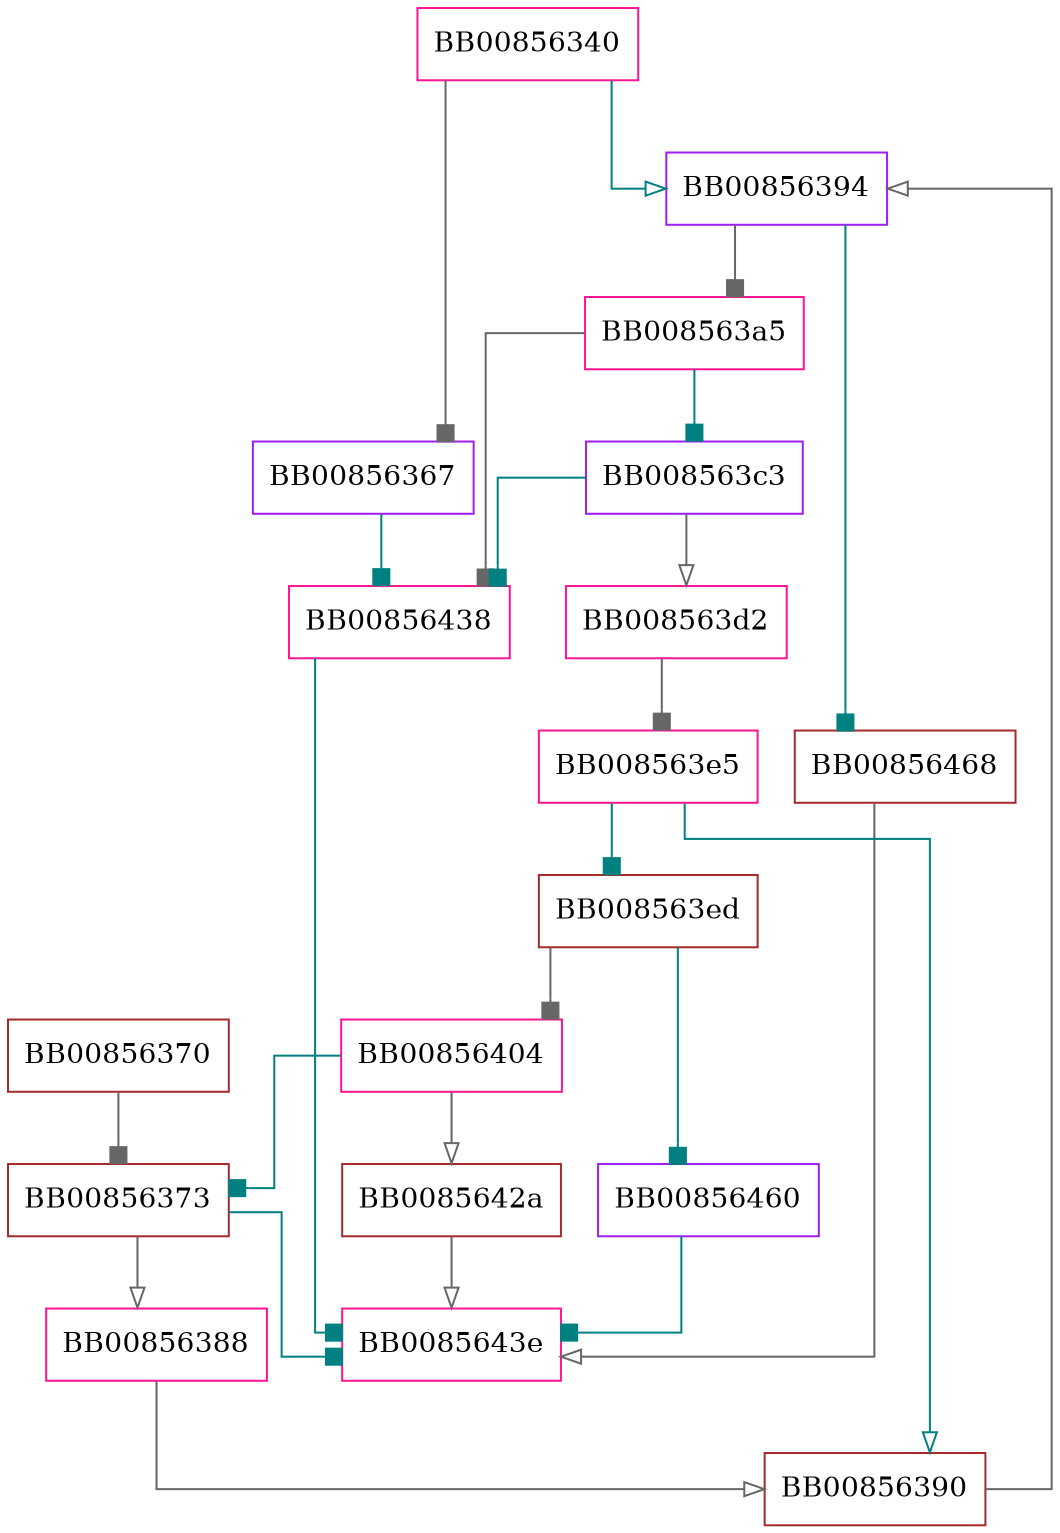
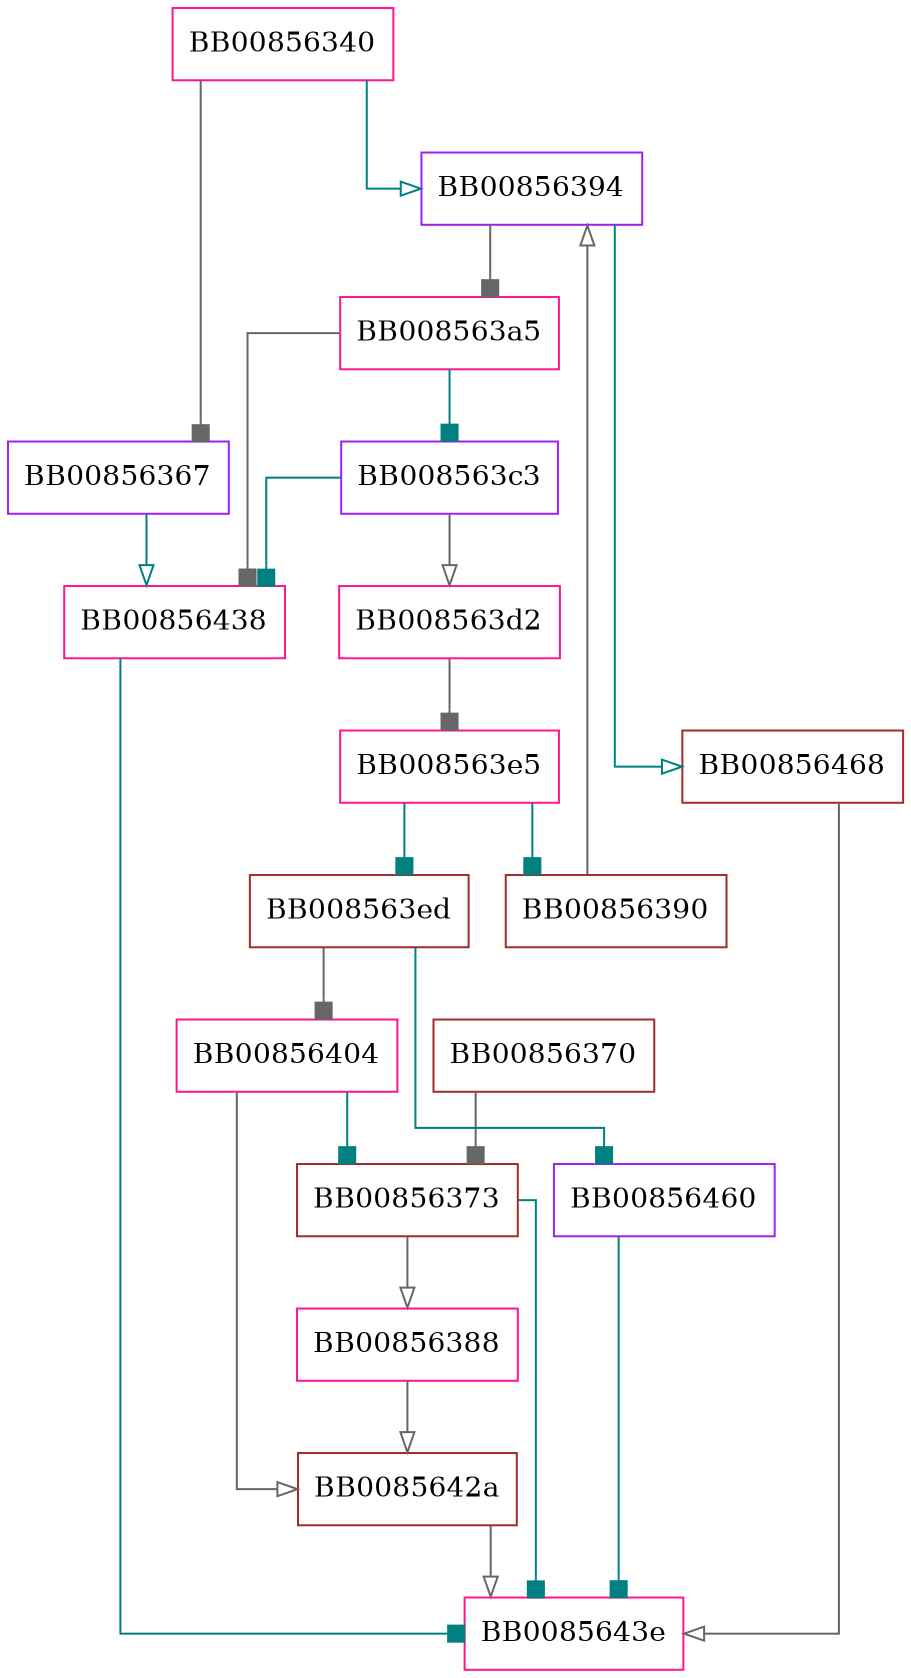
edge "BB00856394" -> "BB00856468": arrowhead box -> onormal
edge "BB00856367" -> "BB00856438": arrowhead box -> onormal
edge "BB008563e5" -> "BB00856390": arrowhead onormal -> box
edge "BB00856388" -> "BB00856390": now "BB00856388" -> "BB0085642a"
